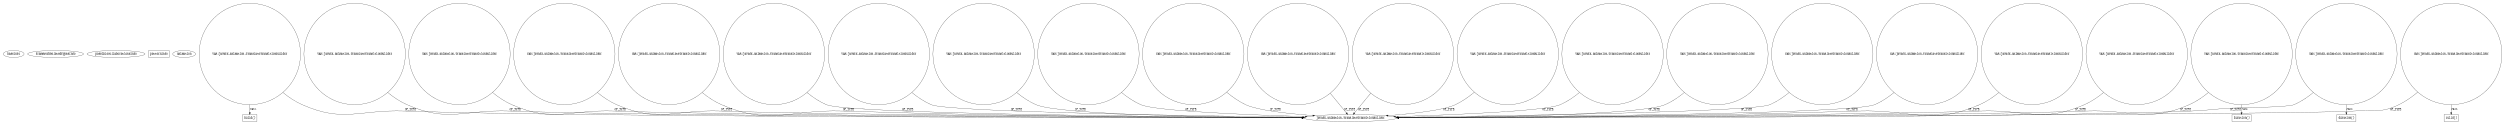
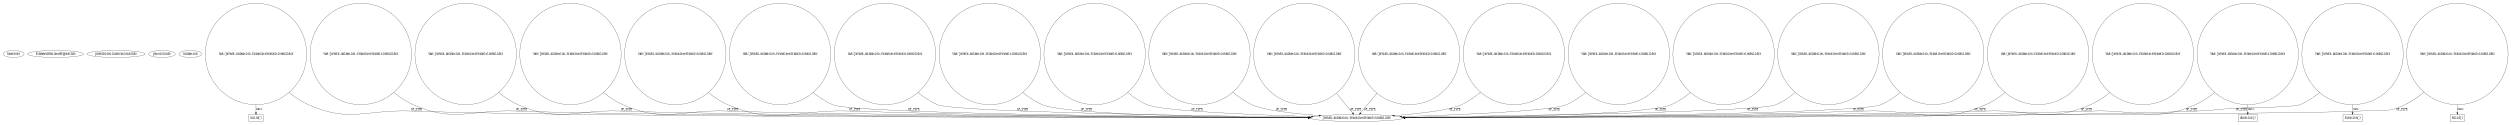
node "patternInfo": shape box -> ellipse
